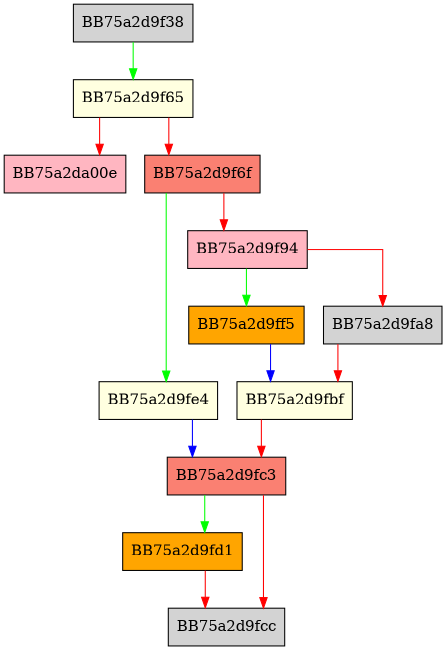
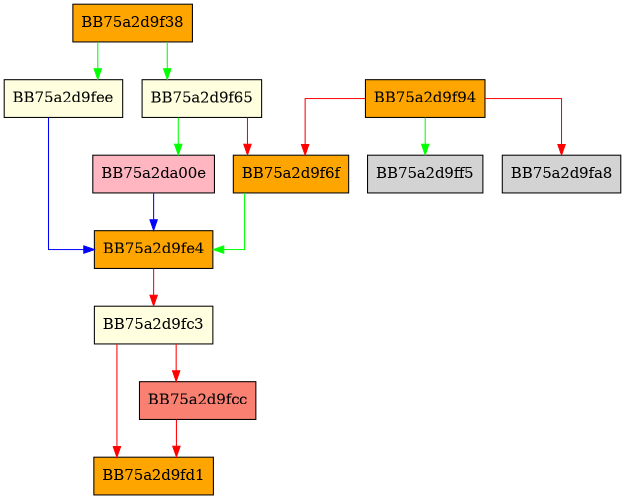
node "BB75a2d9f38": fillcolor lightgrey -> orange
node "BB75a2d9fee": added
edge "BB75a2d9f65" -> "BB75a2da00e": color red -> green
node "BB75a2d9f6f": fillcolor salmon -> orange
edge "BB75a2da00e" -> "BB75a2d9fe4": added
edge "BB75a2d9f6f" -> "BB75a2d9f94": reversed
node "BB75a2d9f94": fillcolor lightpink -> orange
node "BB75a2d9ff5": fillcolor orange -> lightgrey
node "BB75a2d9fe4": fillcolor lightyellow -> orange
node "BB75a2d9fbf": removed
edge "BB75a2d9fe4" -> "BB75a2d9fc3": color blue -> red
node "BB75a2d9fc3": fillcolor salmon -> lightyellow
edge "BB75a2d9fc3" -> "BB75a2d9fd1": color green -> red
edge "BB75a2d9fd1" -> "BB75a2d9fcc": reversed
node "BB75a2d9fcc": fillcolor lightgrey -> salmon
